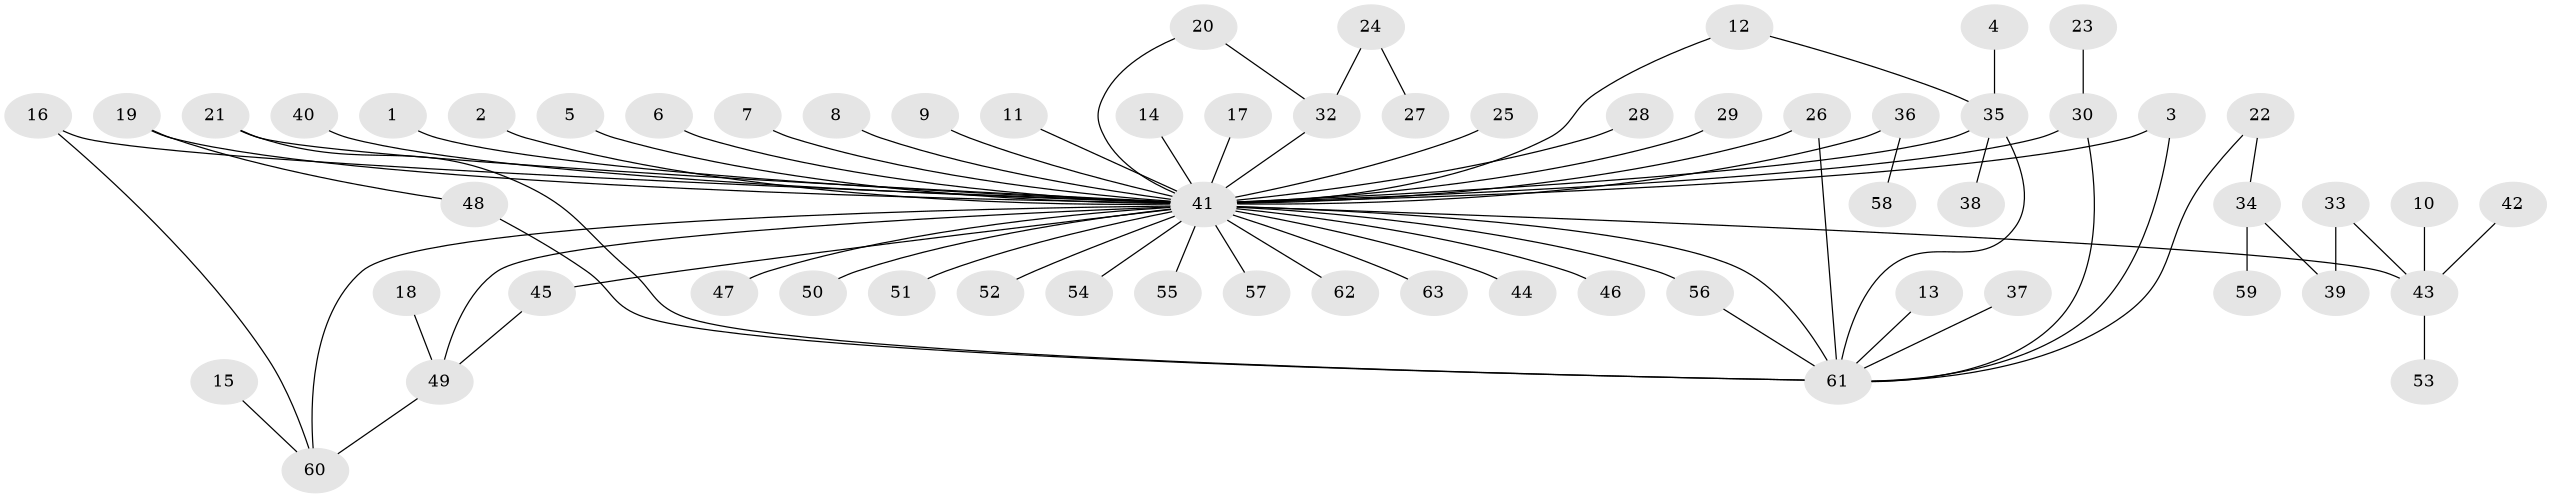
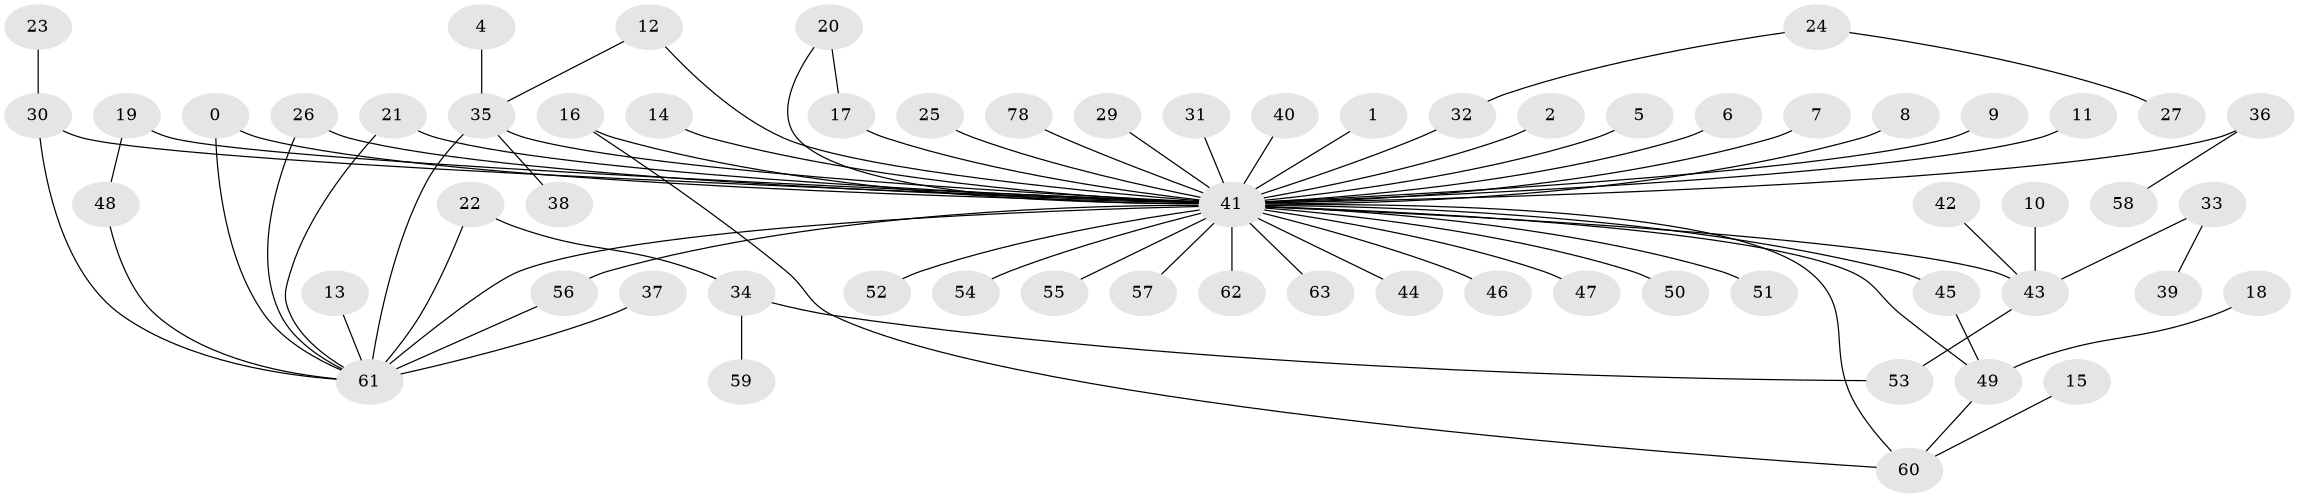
edge "20" -- "32": now "20" -- "17"
node "31": added
node "28": label "28" -> "78"
node "3": label "3" -> "0"
edge "34" -- "39": now "34" -- "53"
